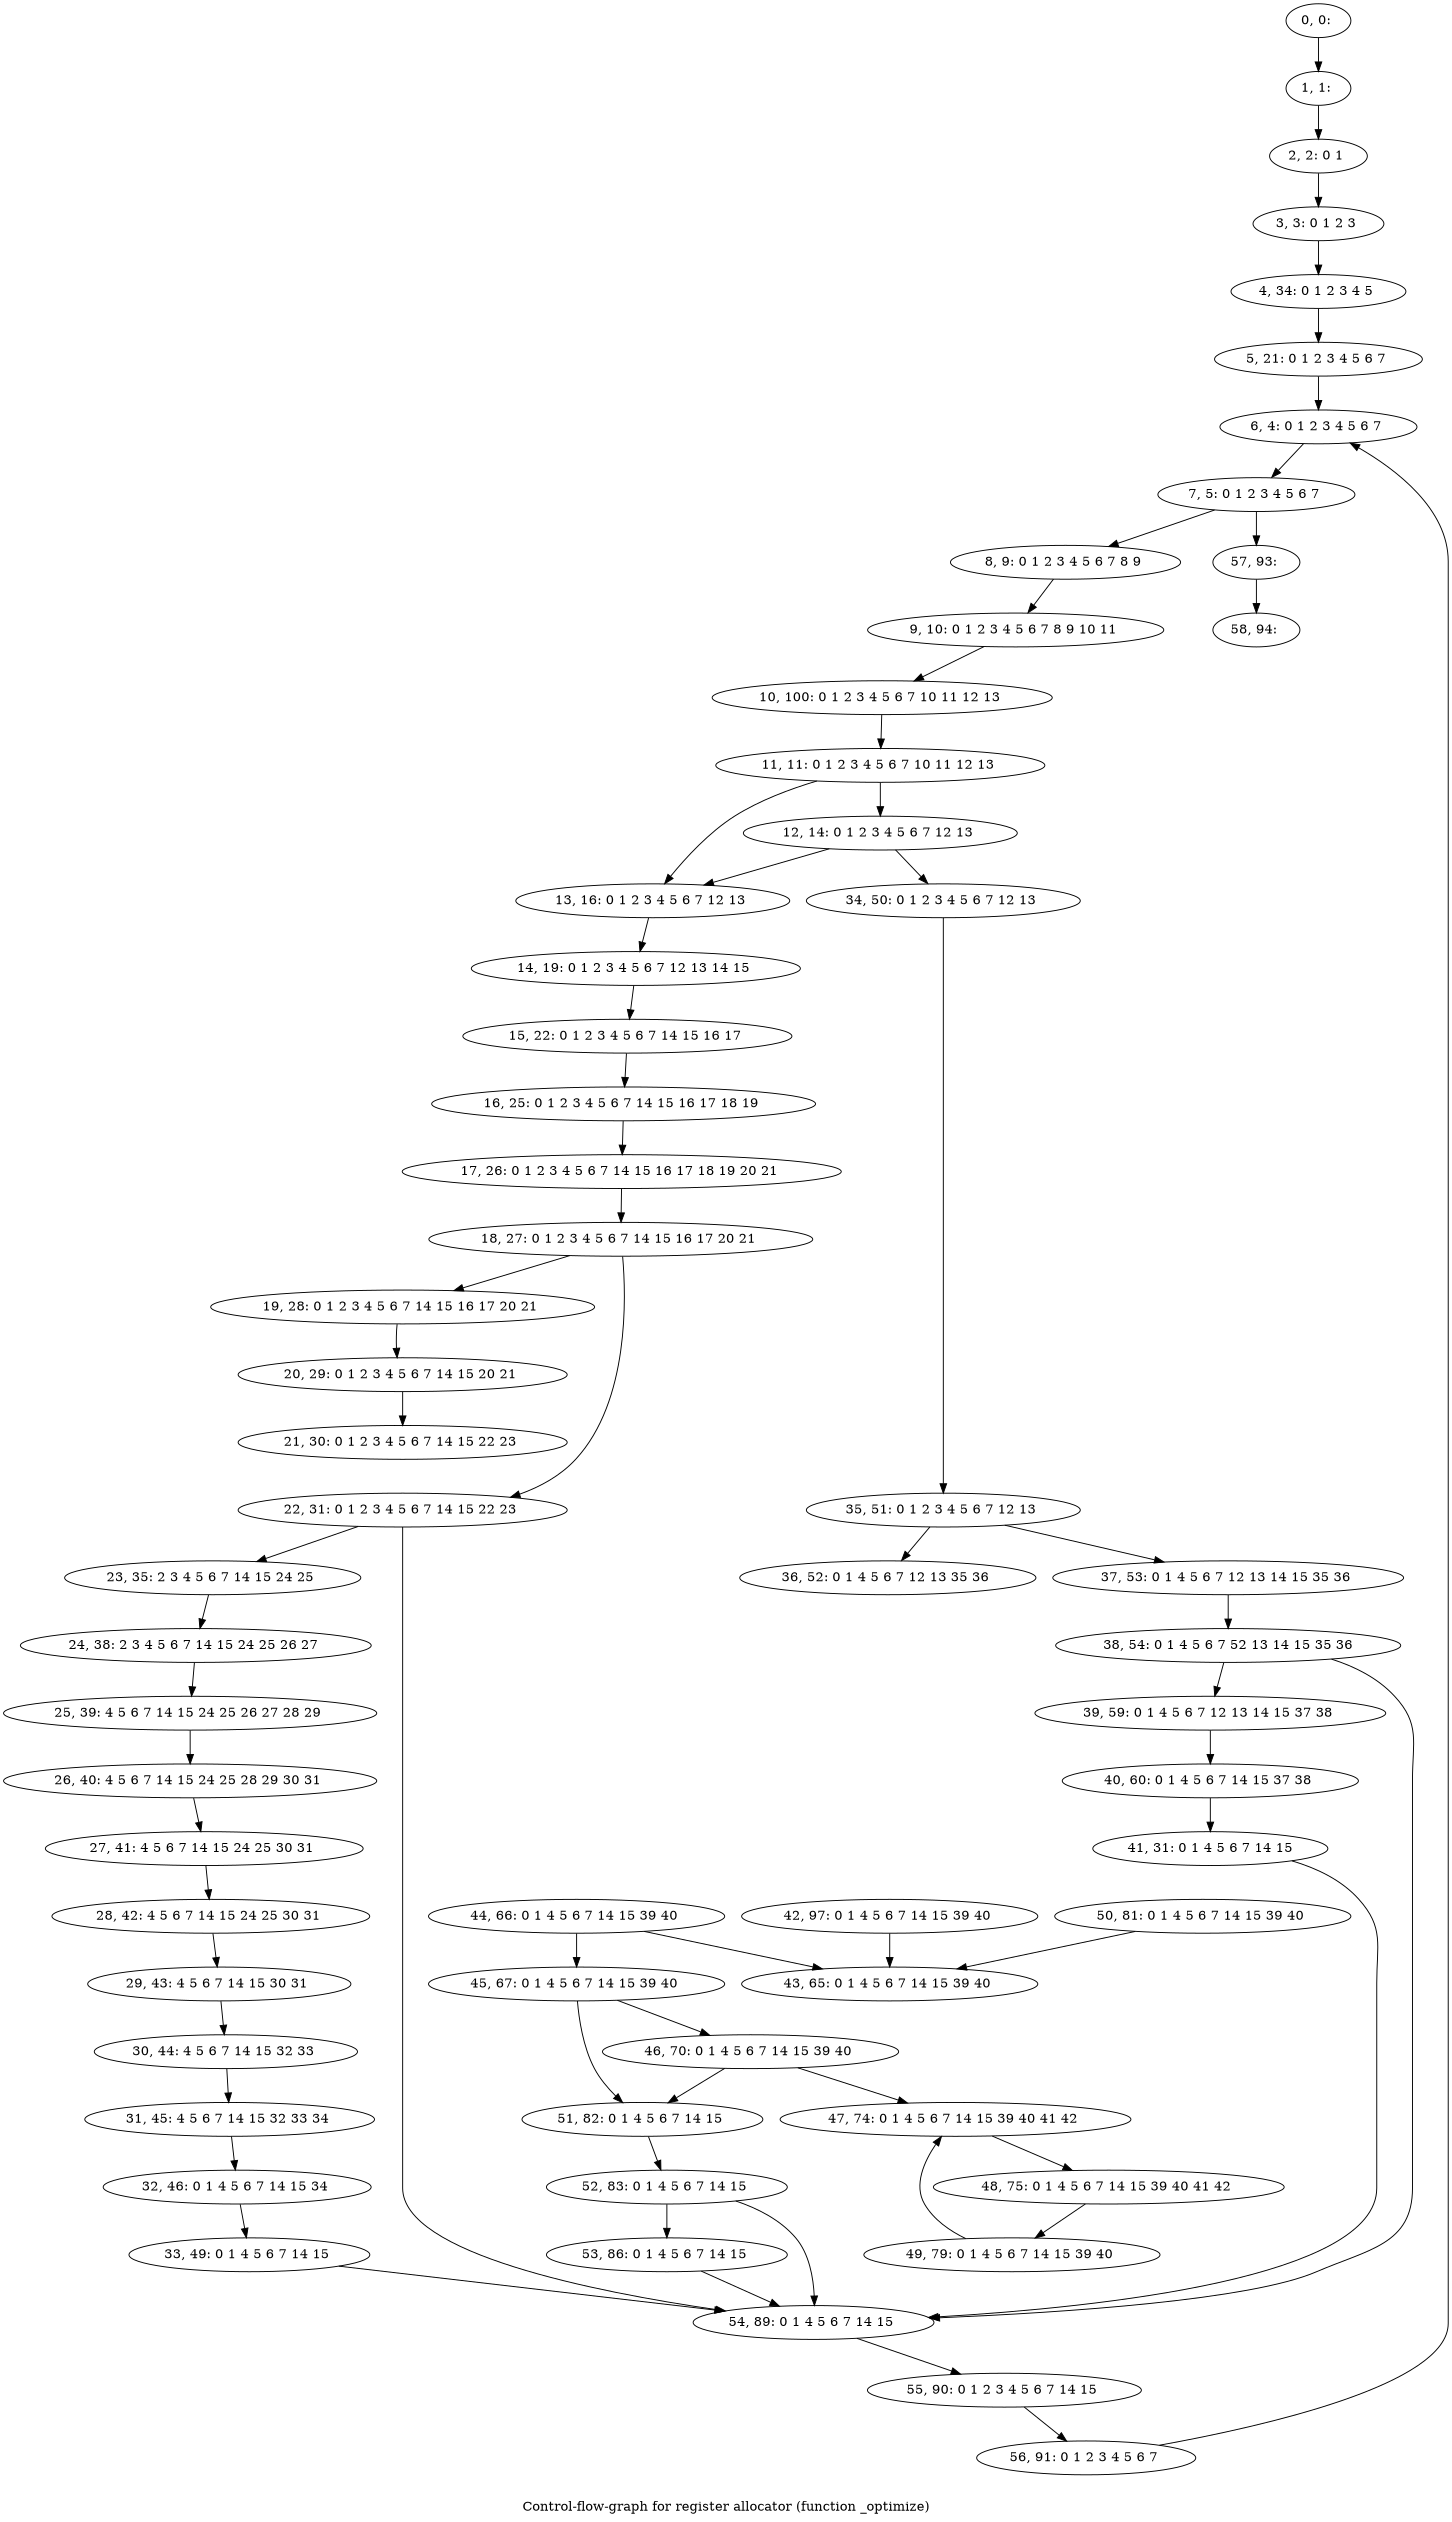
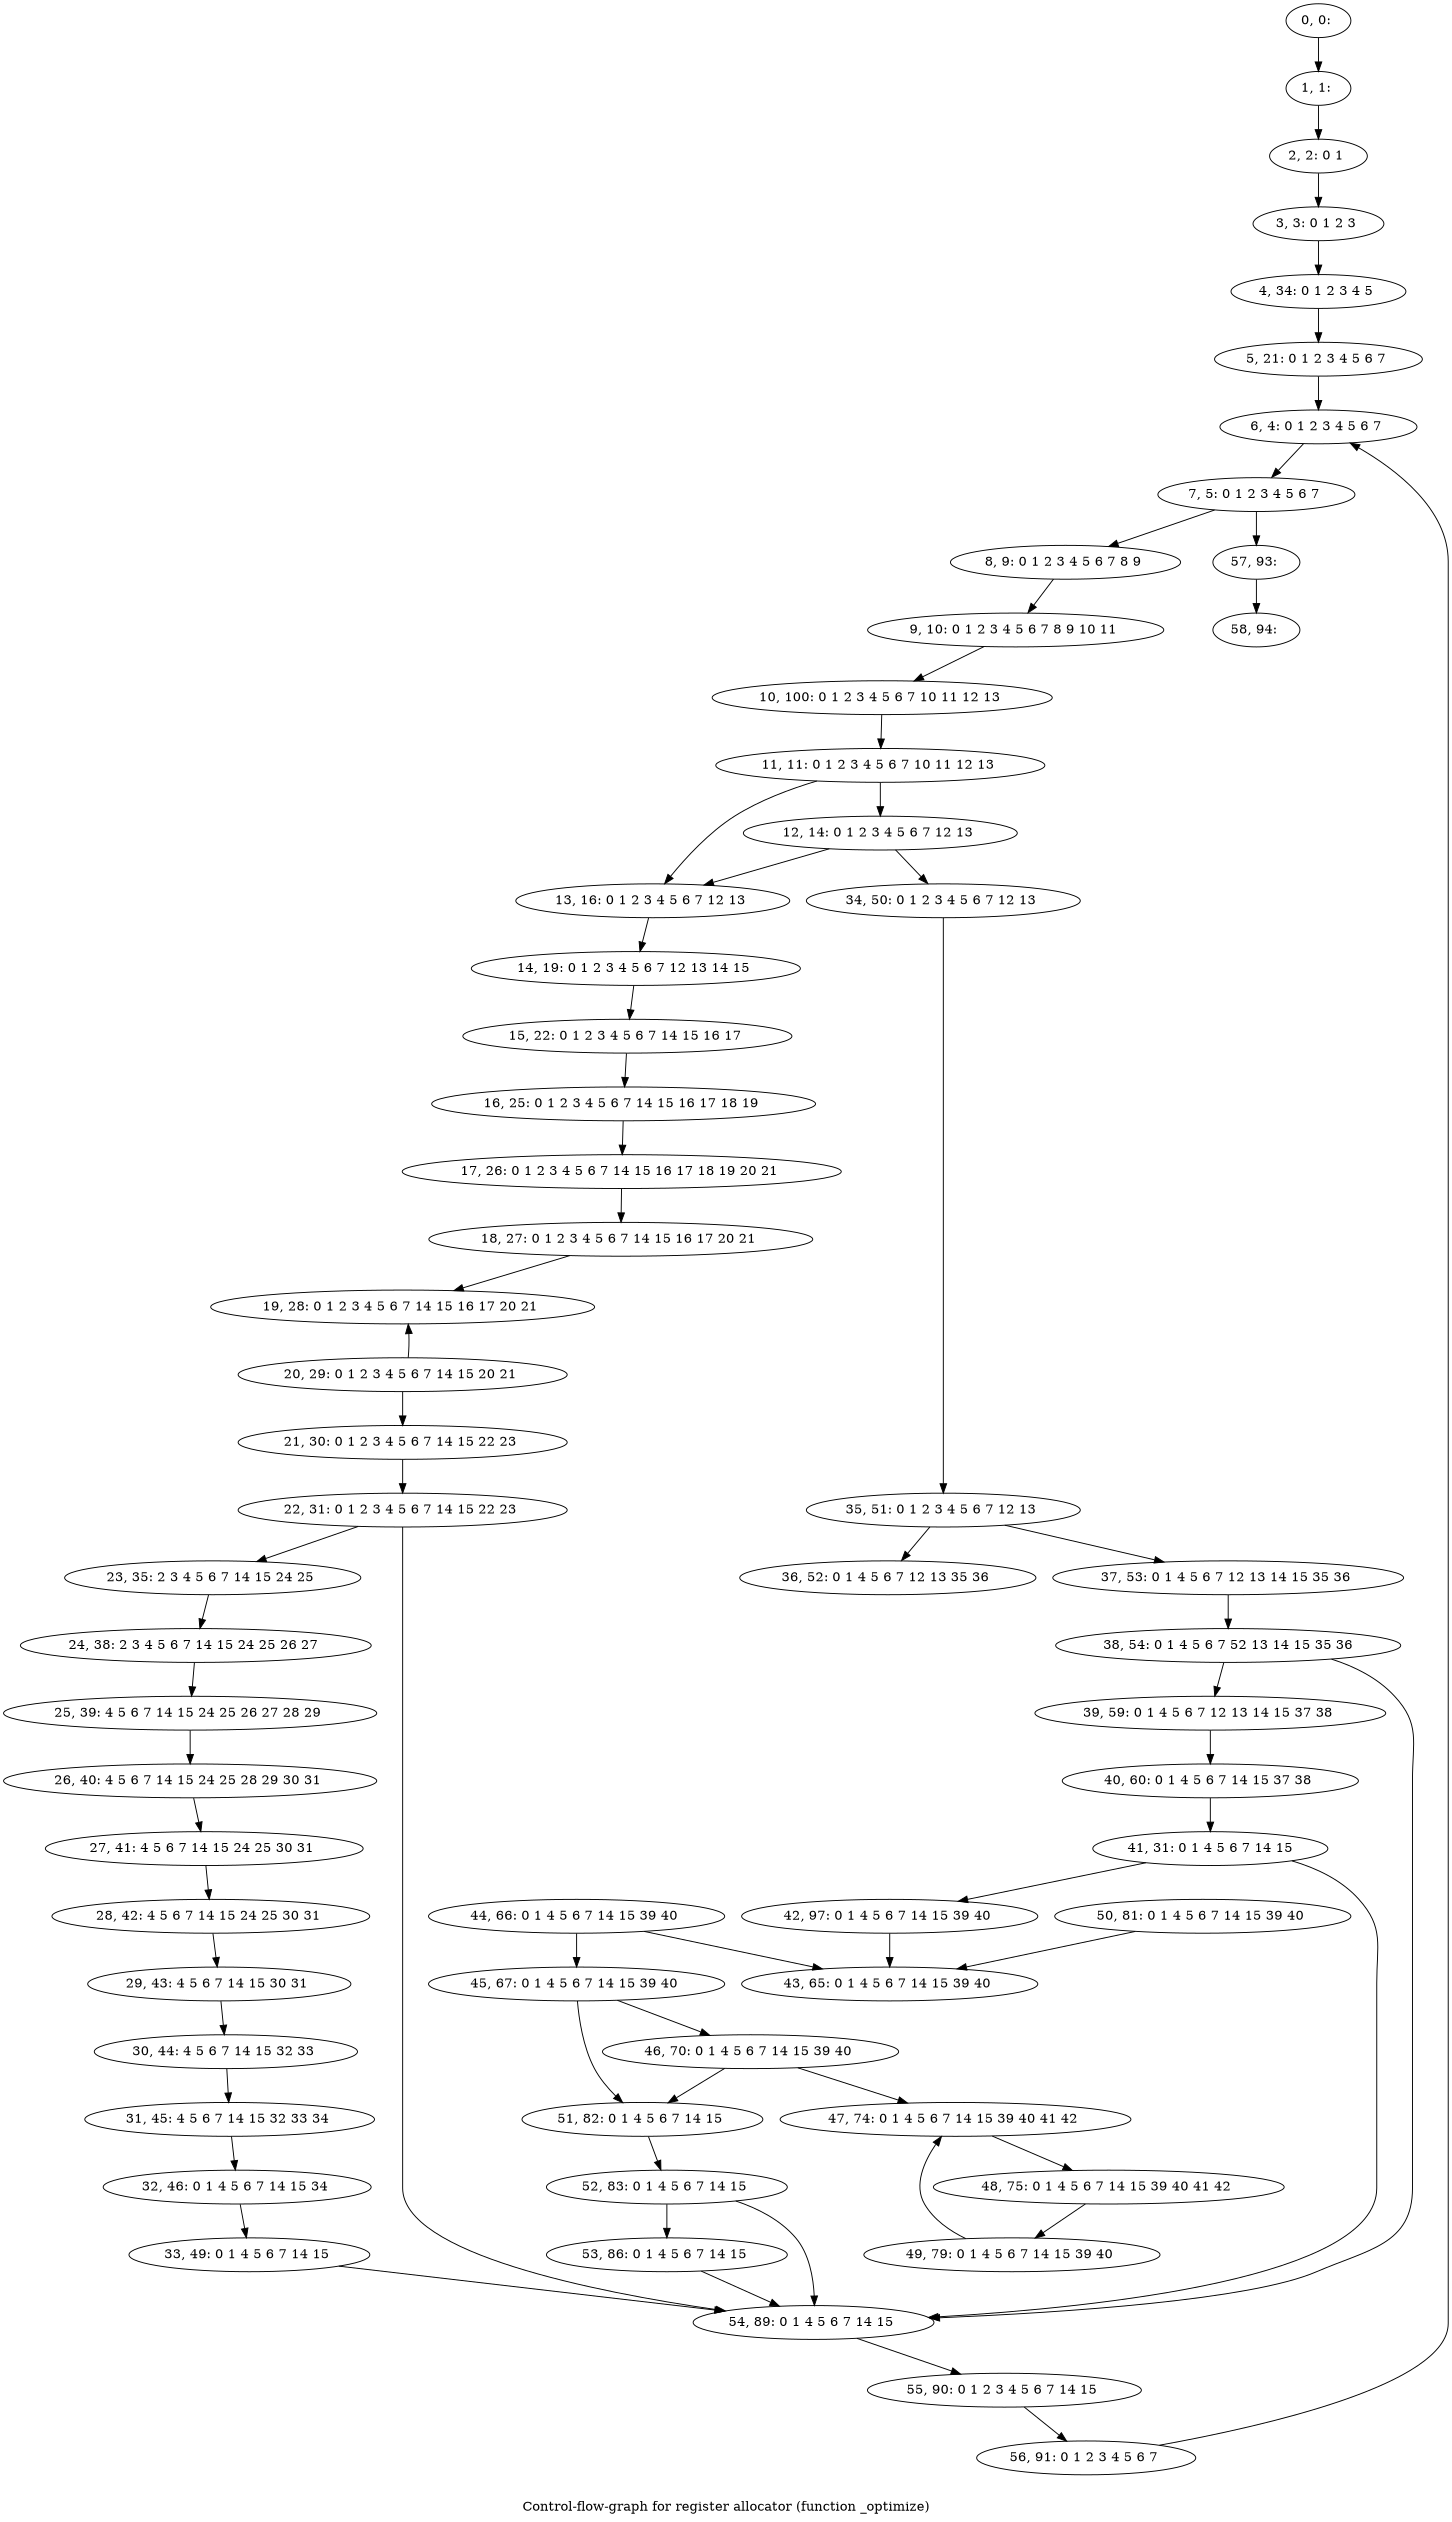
edge "19, 28: 0 1 2 3 4 5 6 7 14 15 16 17 20 21" -> "20, 29: 0 1 2 3 4 5 6 7 14 15 20 21": reversed
edge "18, 27: 0 1 2 3 4 5 6 7 14 15 16 17 20 21" -> "22, 31: 0 1 2 3 4 5 6 7 14 15 22 23": now "21, 30: 0 1 2 3 4 5 6 7 14 15 22 23" -> "22, 31: 0 1 2 3 4 5 6 7 14 15 22 23"
edge "41, 31: 0 1 4 5 6 7 14 15" -> "42, 97: 0 1 4 5 6 7 14 15 39 40": added
